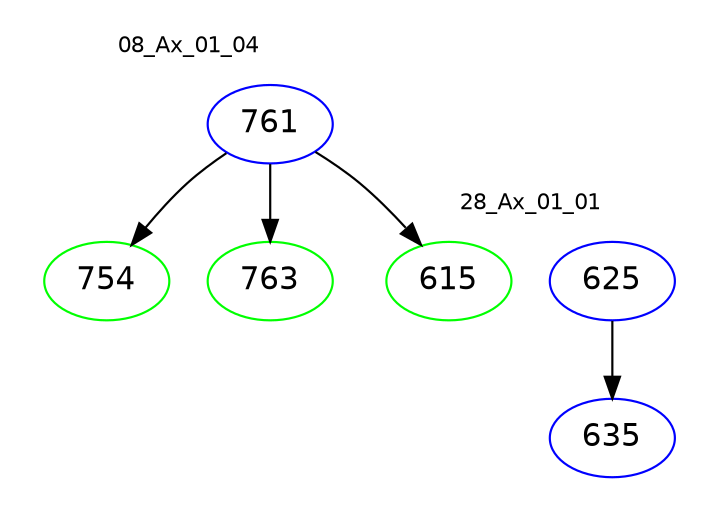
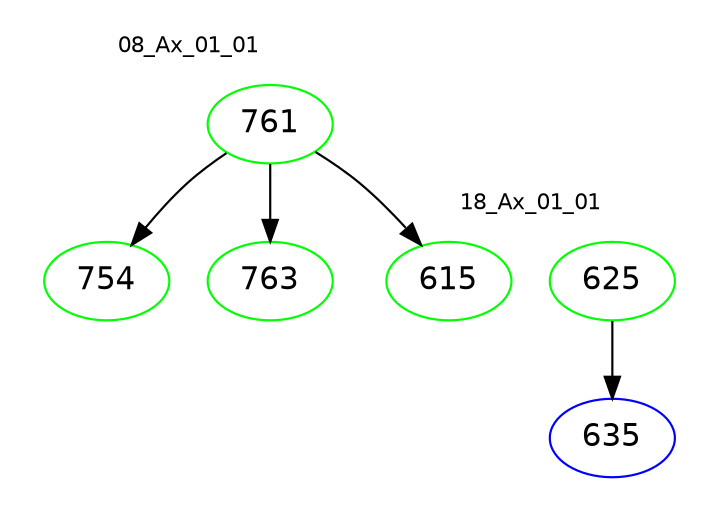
cluster "08_Ax_01_04": label "08_Ax_01_04" -> "08_Ax_01_01"
node "761": color blue -> green
cluster "28_Ax_01_01": label "28_Ax_01_01" -> "18_Ax_01_01"
node "625": color blue -> green
